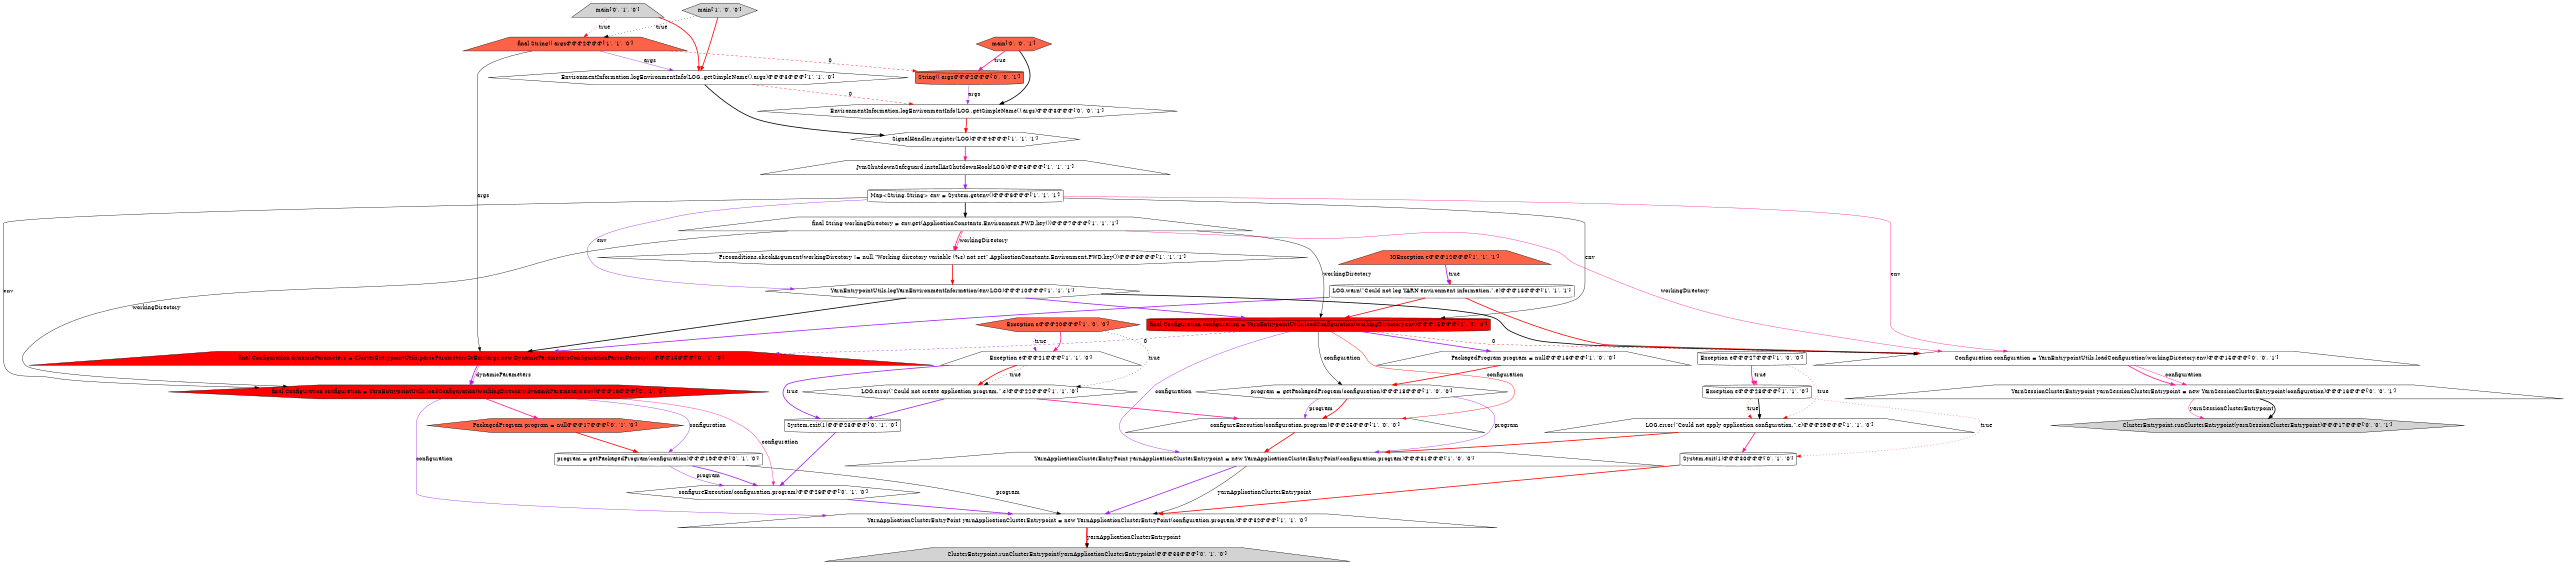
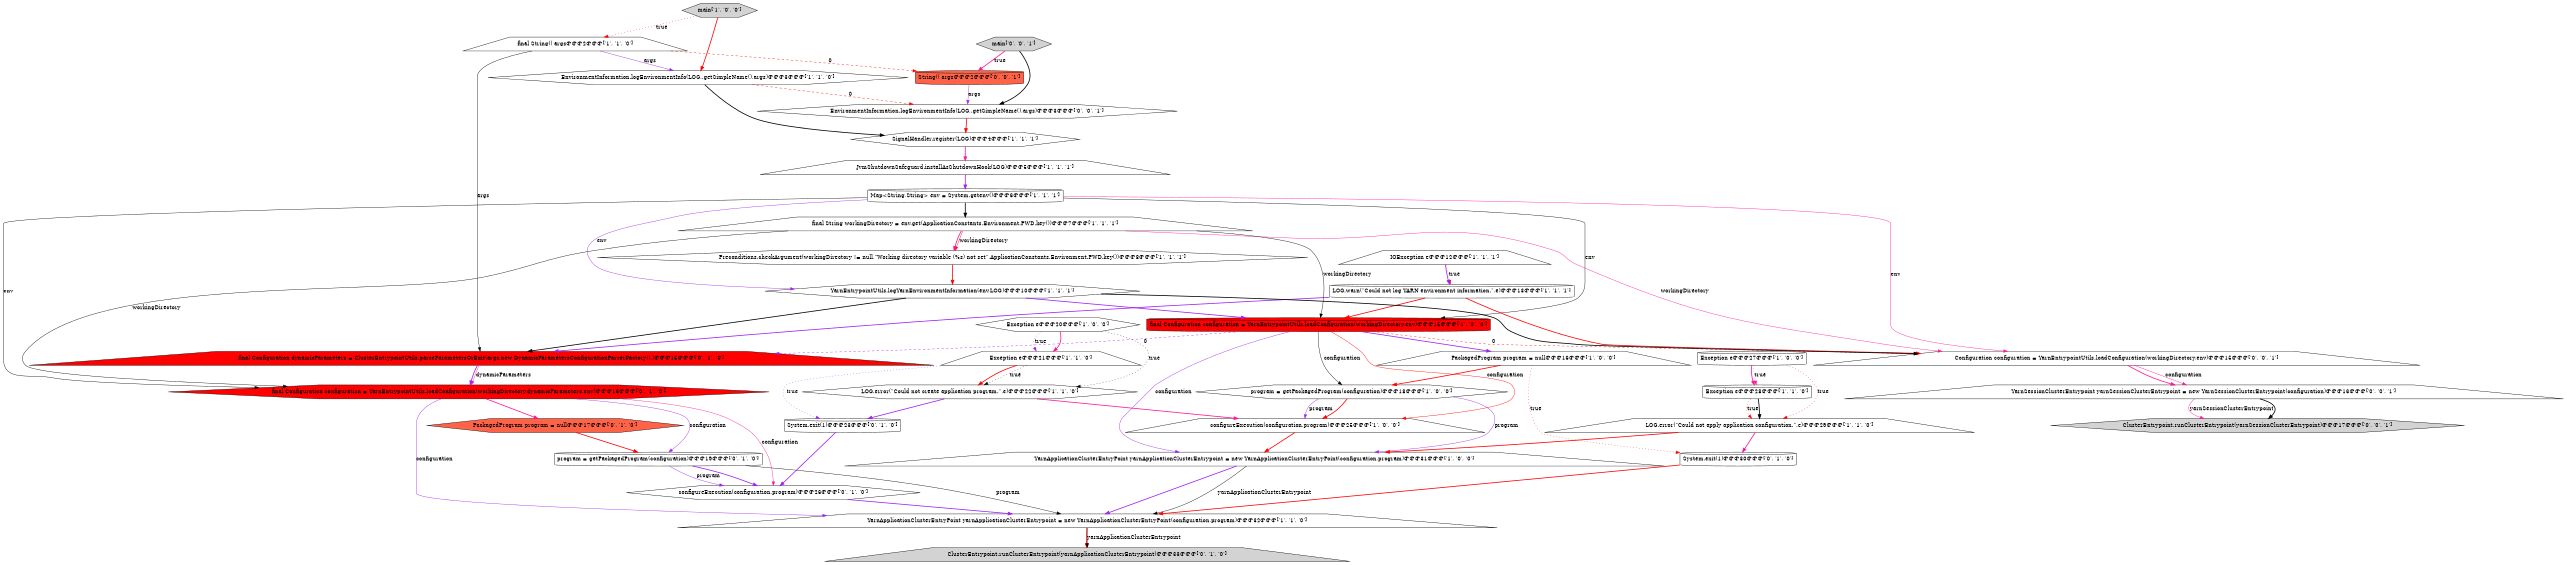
node "main['0', '1', '0']": removed
edge "main['1', '0', '0']" -> "final String(( args@@@2@@@['1', '1', '0']": color black -> red
node "final String(( args@@@2@@@['1', '1', '0']": fillcolor tomato -> white
node "main['0', '0', '1']": fillcolor tomato -> lightgray
node "IOException e@@@12@@@['1', '1', '1']": fillcolor tomato -> white
node "Exception e@@@20@@@['1', '0', '0']": fillcolor tomato -> white
edge "Exception e@@@21@@@['1', '1', '0']" -> "System.exit(1)@@@23@@@['0', '1', '0']": style bold -> dotted
edge "Exception e@@@28@@@['1', '1', '0']" -> "System.exit(1)@@@30@@@['0', '1', '0']": now "PackagedProgram program = null@@@16@@@['1', '0', '0']" -> "System.exit(1)@@@30@@@['0', '1', '0']"
